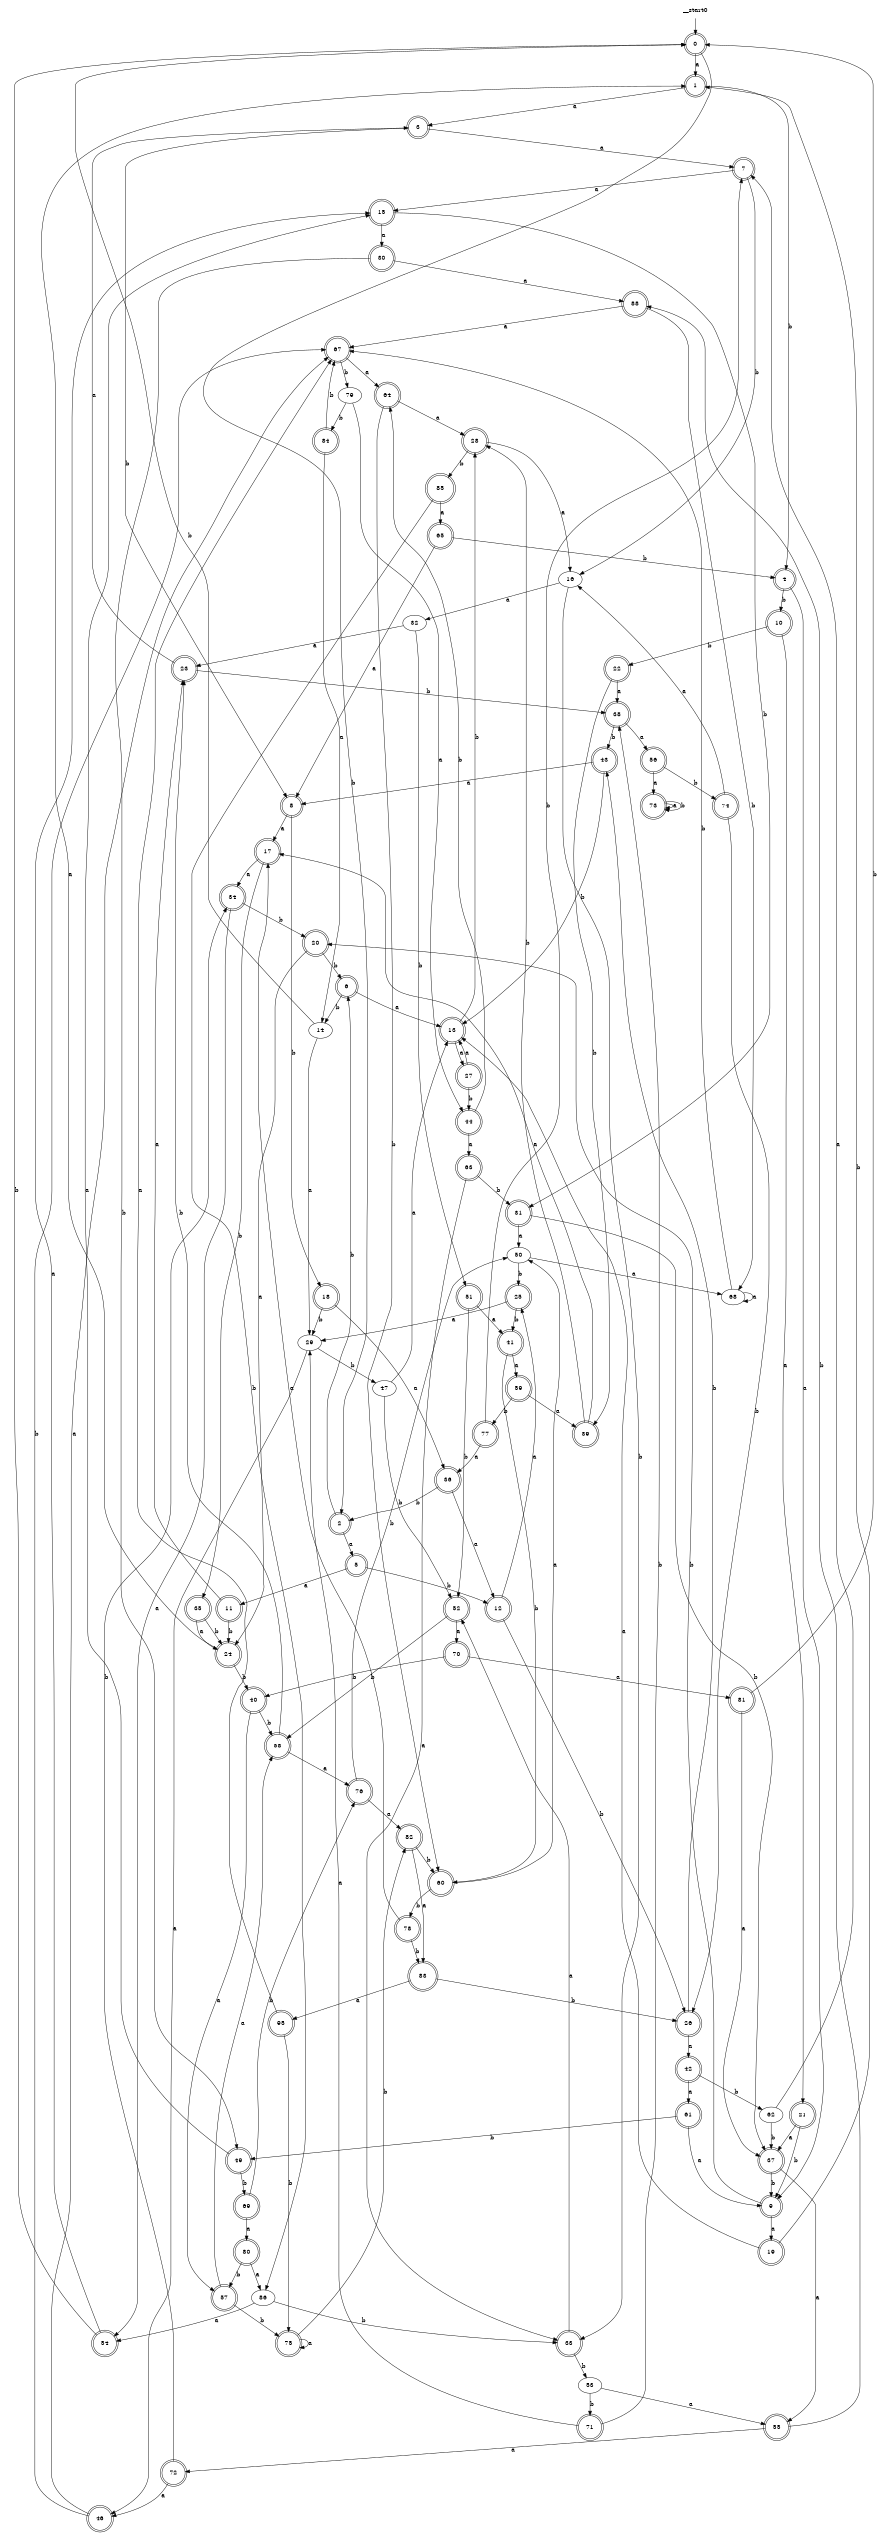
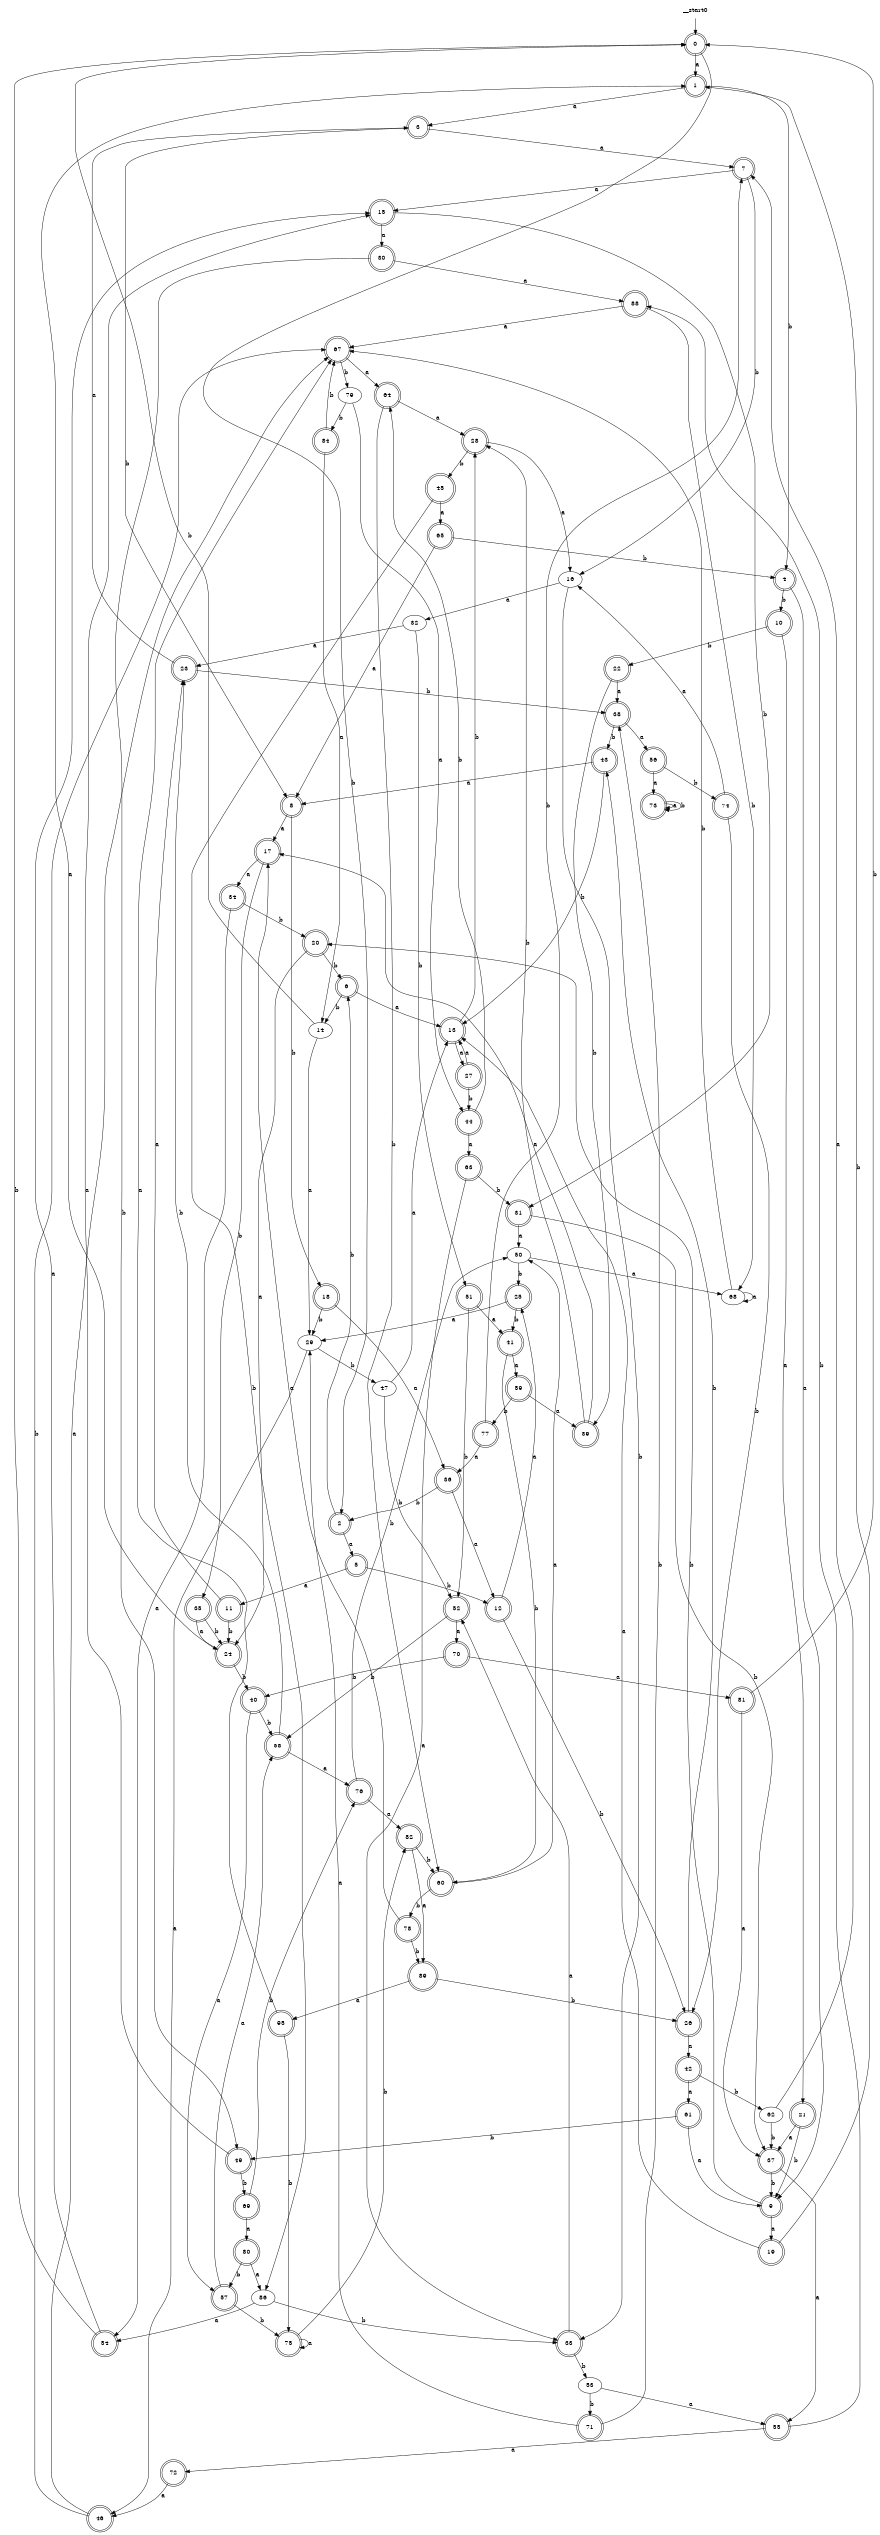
node "85": label "85" -> "45"
edge "72" -> "34": removed, label "b"
node "83": label "83" -> "89"
